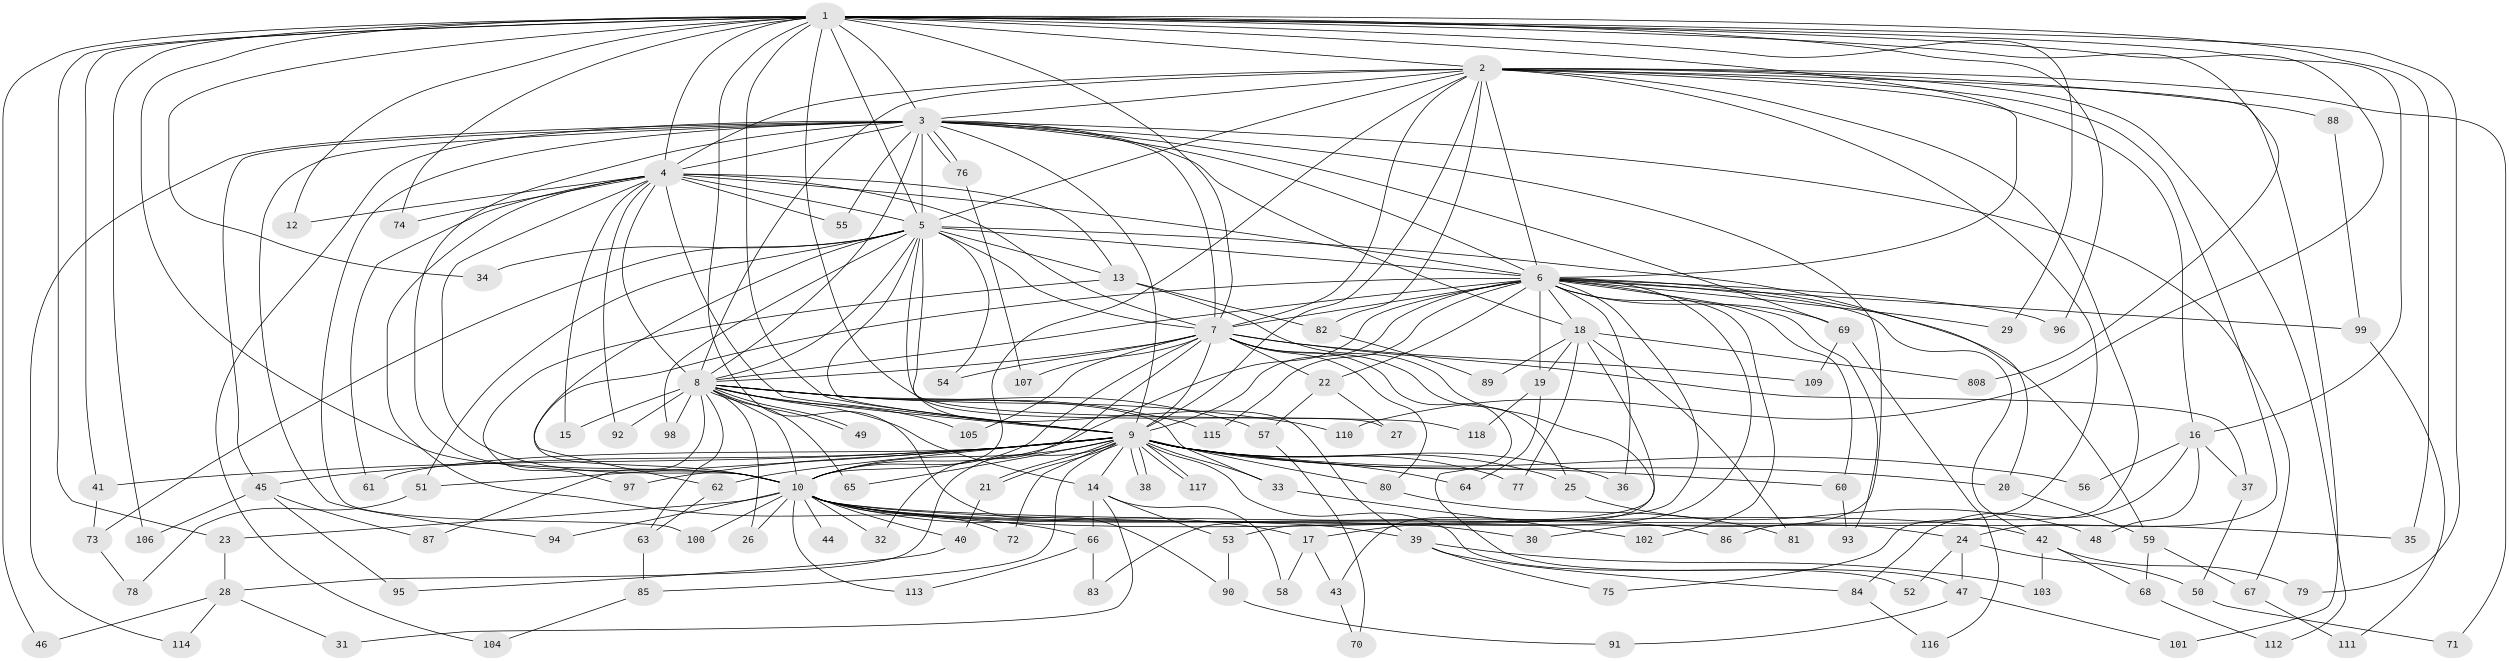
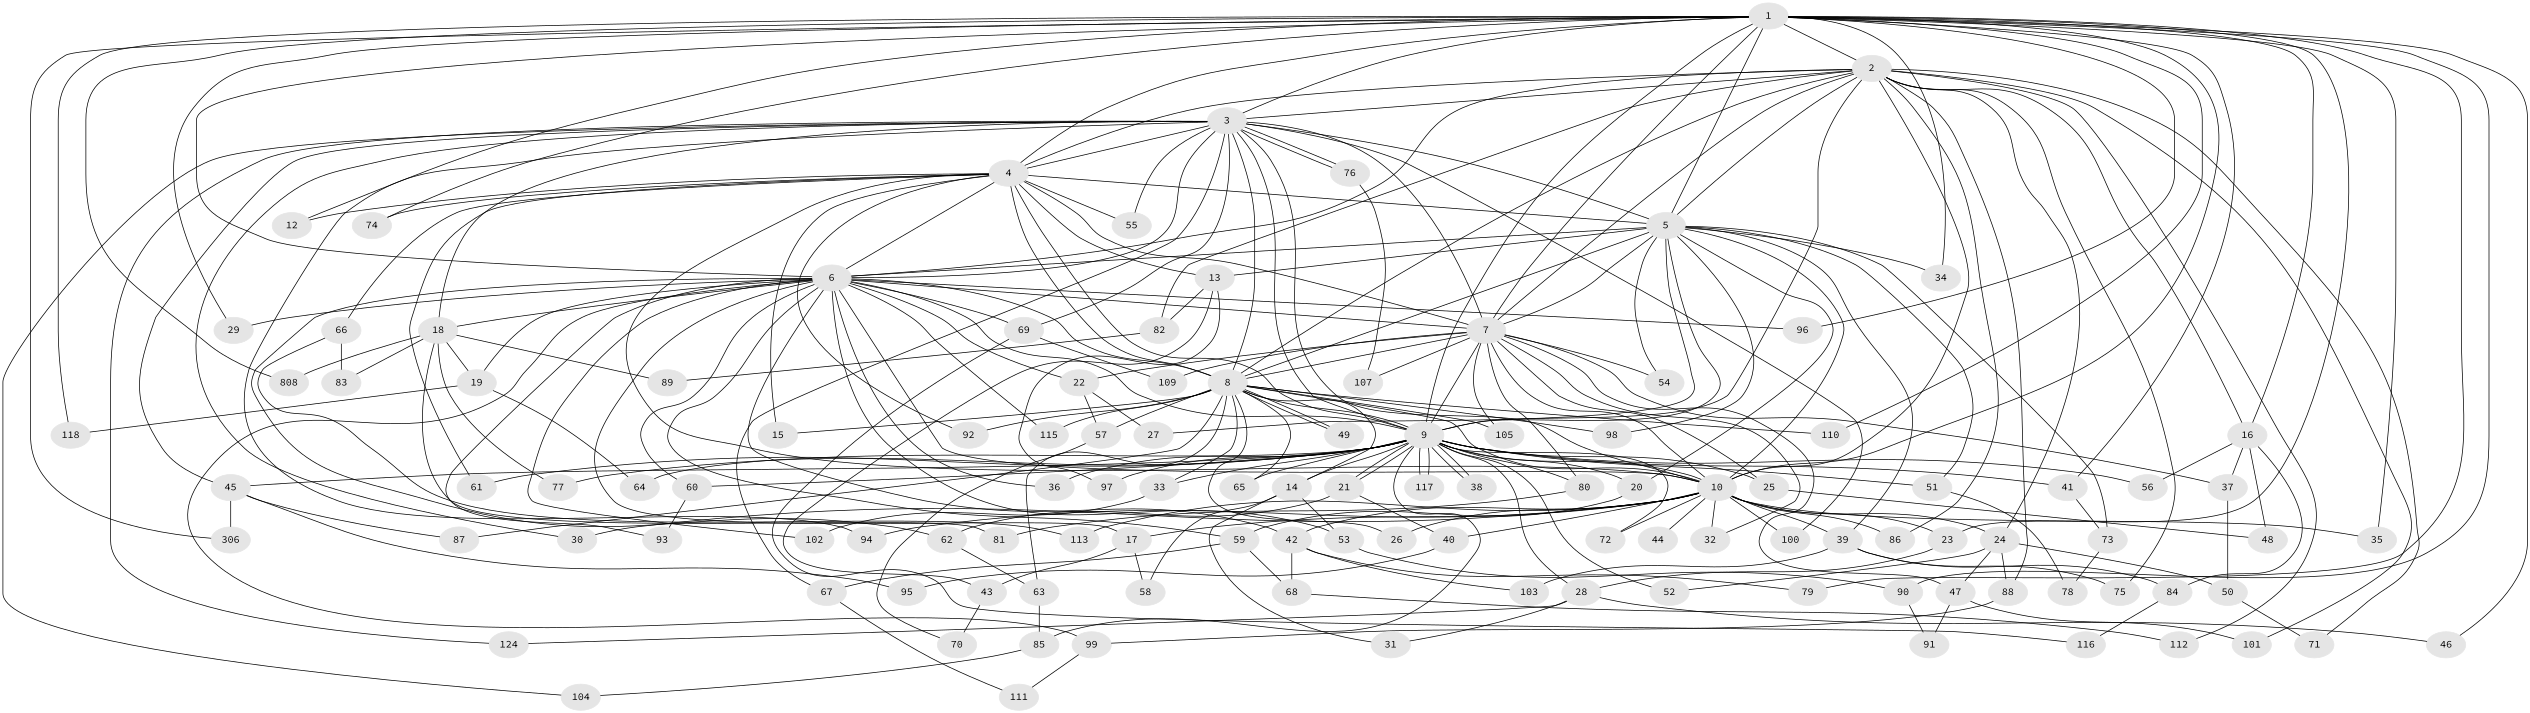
edge "9" -- "62": now "21" -- "62"
edge "14" -- "66": removed
node "106": label "106" -> "306"
edge "24" -- "88": added
node "114": label "114" -> "124"
